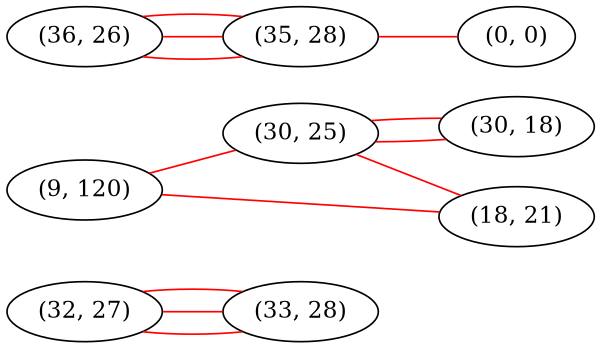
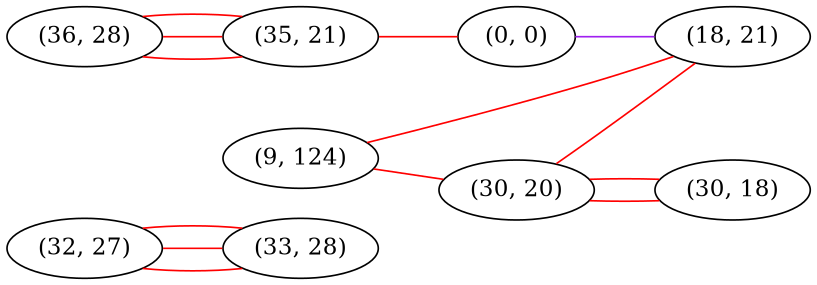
node "(36, 26)": label "(36, 26)" -> "(36, 28)"
node "(35, 28)": label "(35, 28)" -> "(35, 21)"
edge "(0, 0)" -- "(18, 21)": added
node "(30, 25)": label "(30, 25)" -> "(30, 20)"
node "(9, 120)": label "(9, 120)" -> "(9, 124)"
